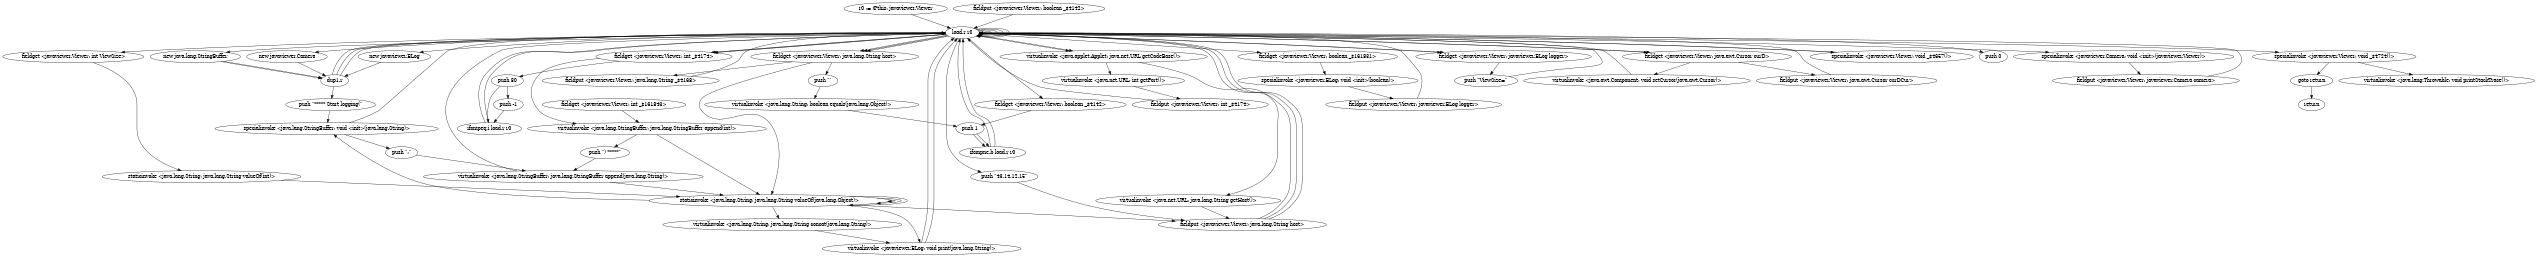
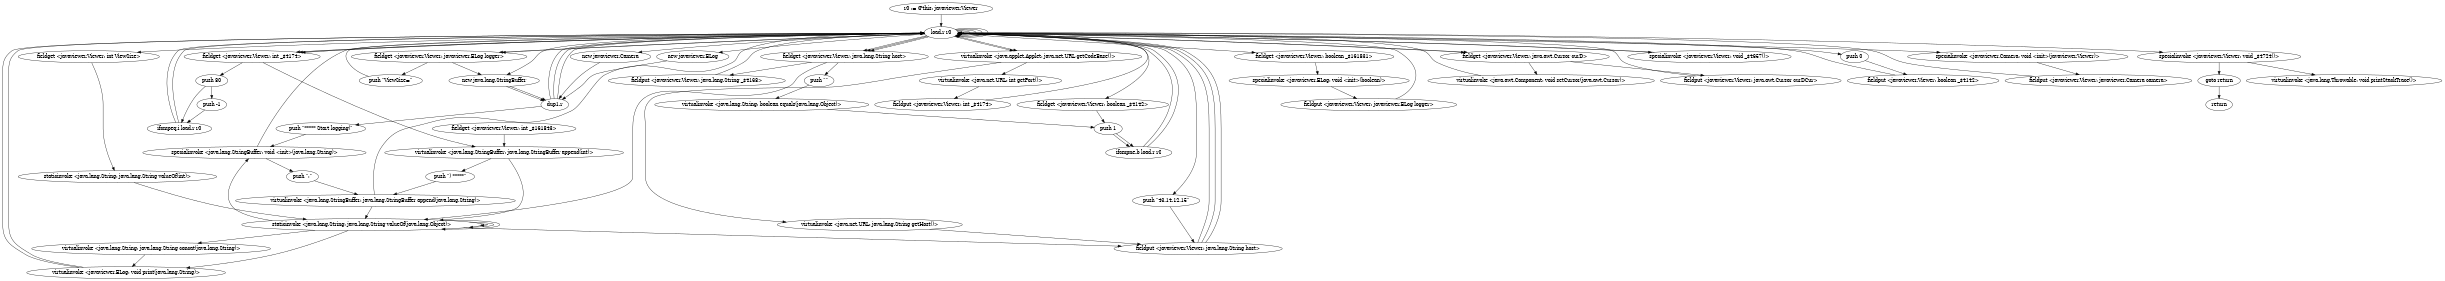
edge "push 0" -> "fieldput <javaviewer.Viewer: boolean _$4142>": added
edge "fieldget <javaviewer.Viewer: javaviewer.ELog logger>" -> "new java.lang.StringBuffer": added
